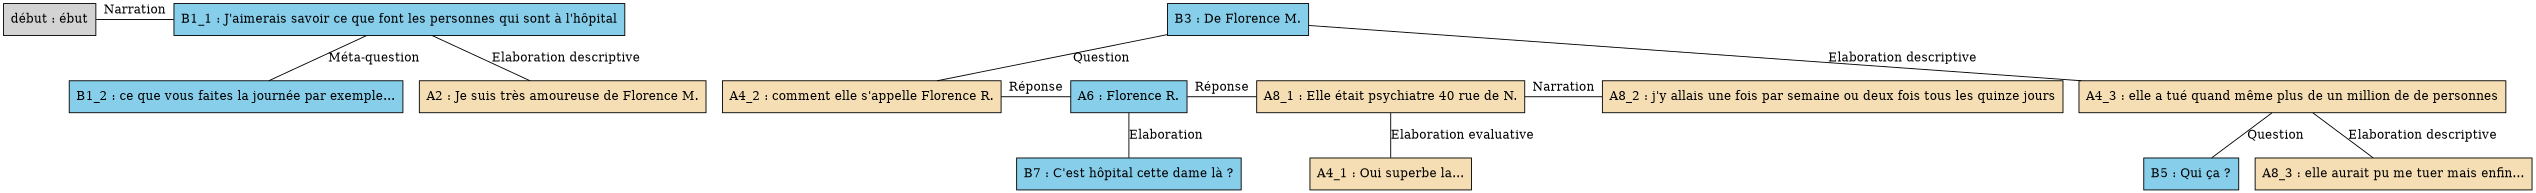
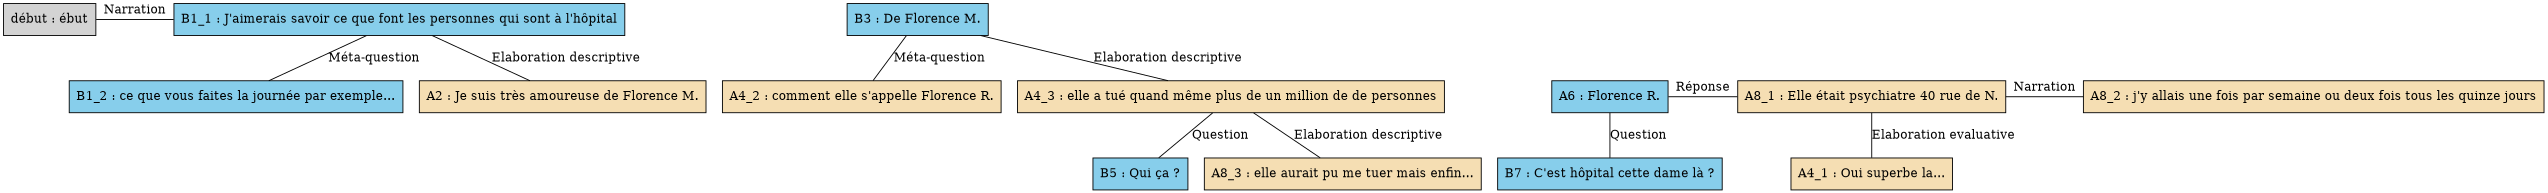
edge "B3 : De Florence M." -- "A4_2 : comment elle s'appelle Florence R.": label "Question" -> "Méta-question"
edge "A4_2 : comment elle s'appelle Florence R." -- "A6 : Florence R.": removed, label "Réponse"
edge "A6 : Florence R." -- "B7 : C'est hôpital cette dame là ?": label "Elaboration" -> "Question"
